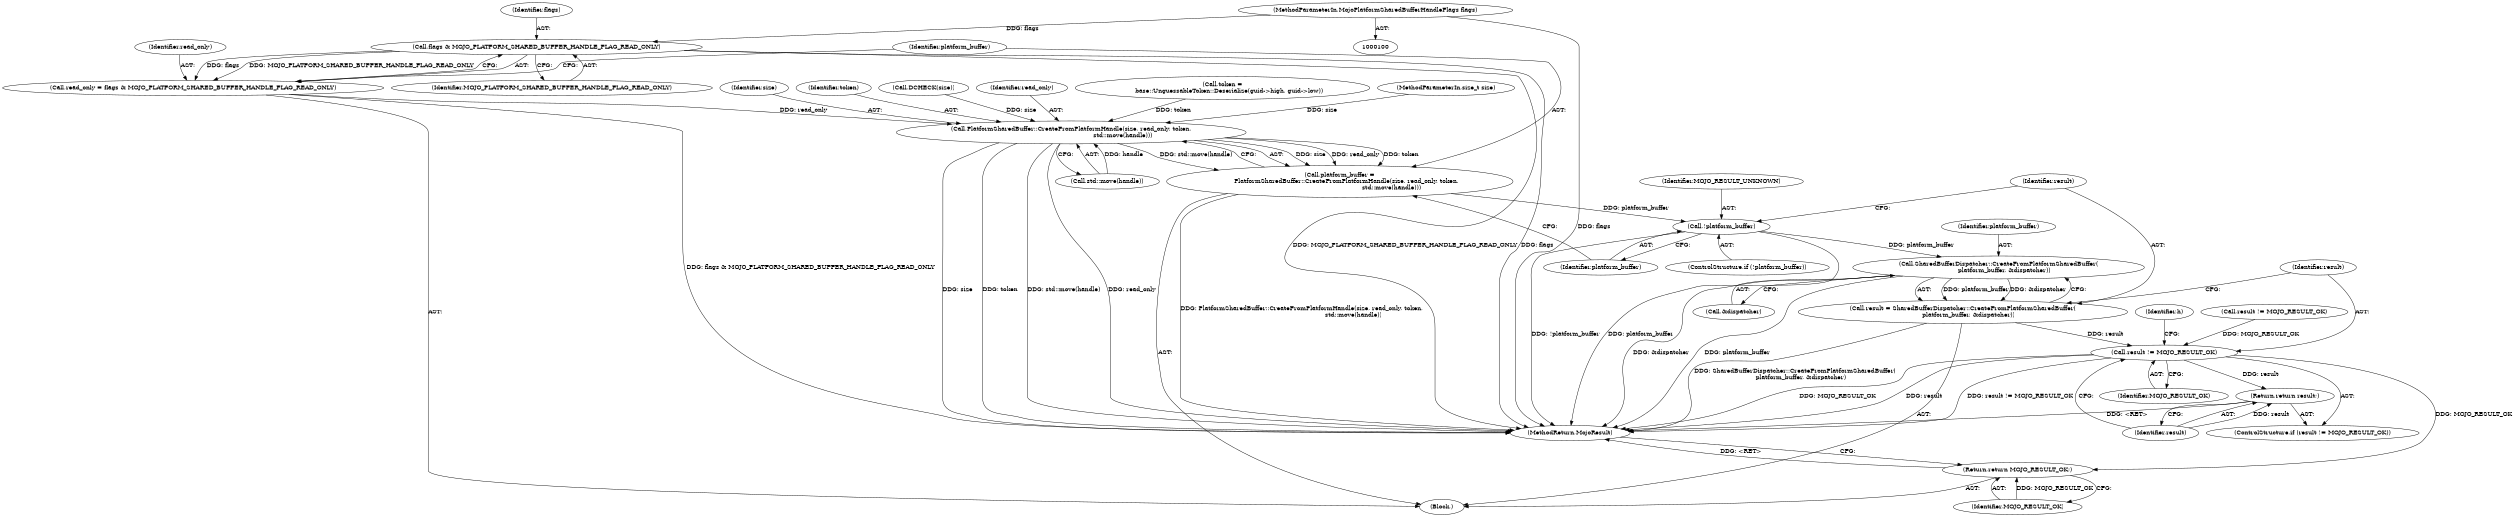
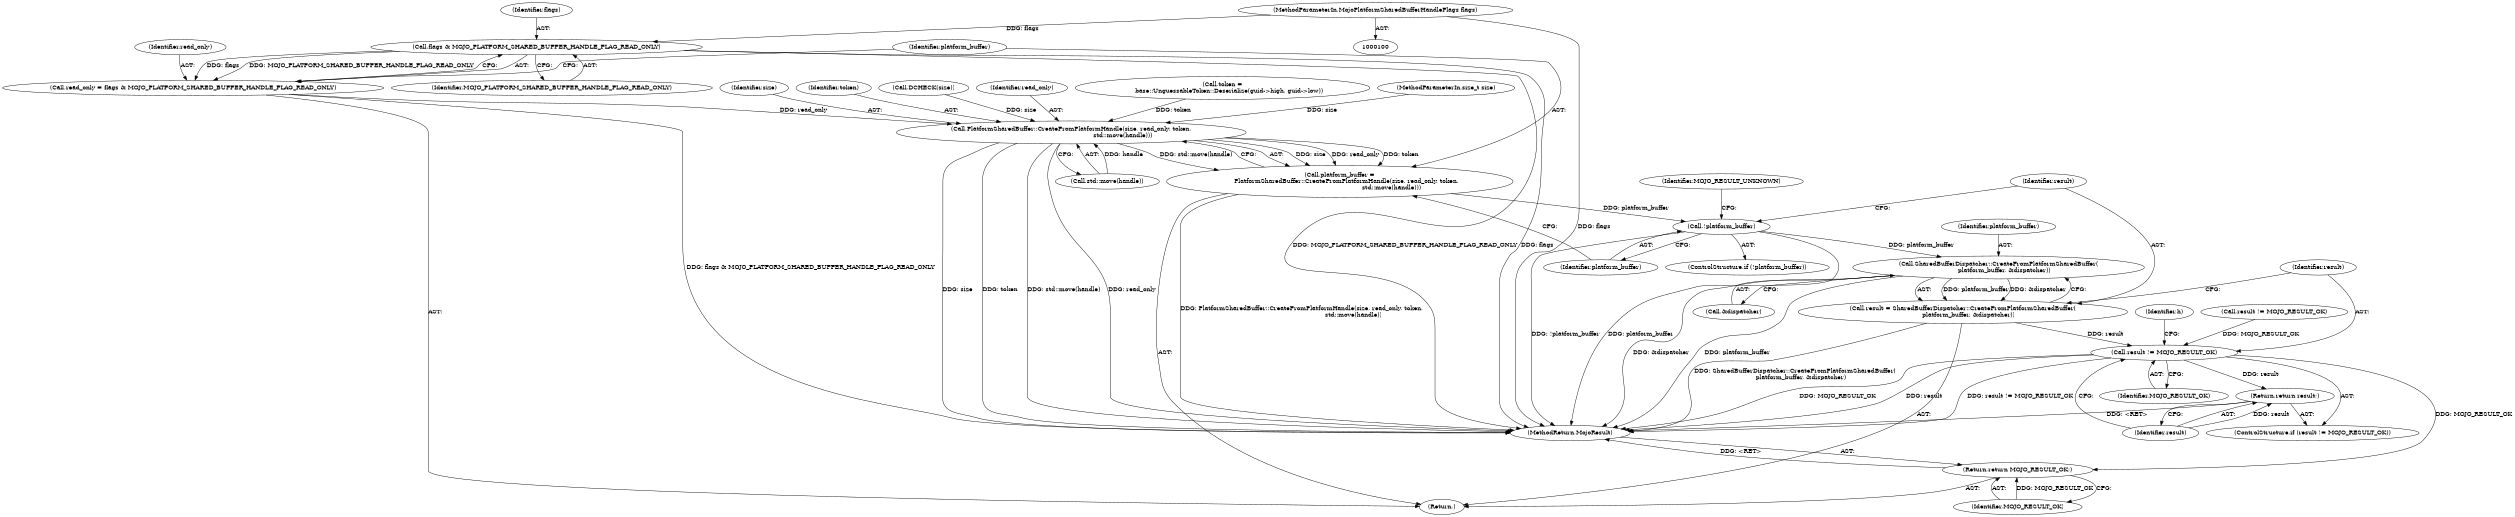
edge "(Identifier,MOJO_RESULT_UNKNOWN)" -> "(Call,!platform_buffer)": label "AST: " -> "CFG: "
edge "(ControlStructure,if (!platform_buffer))" -> "(Call,!platform_buffer)": reversed
edge "(MethodReturn,MojoResult)" -> "(Return,return MOJO_RESULT_OK;)": label "CFG: " -> "AST: "
node "(Block,)": label "(Block,)" -> "(Return,)"
